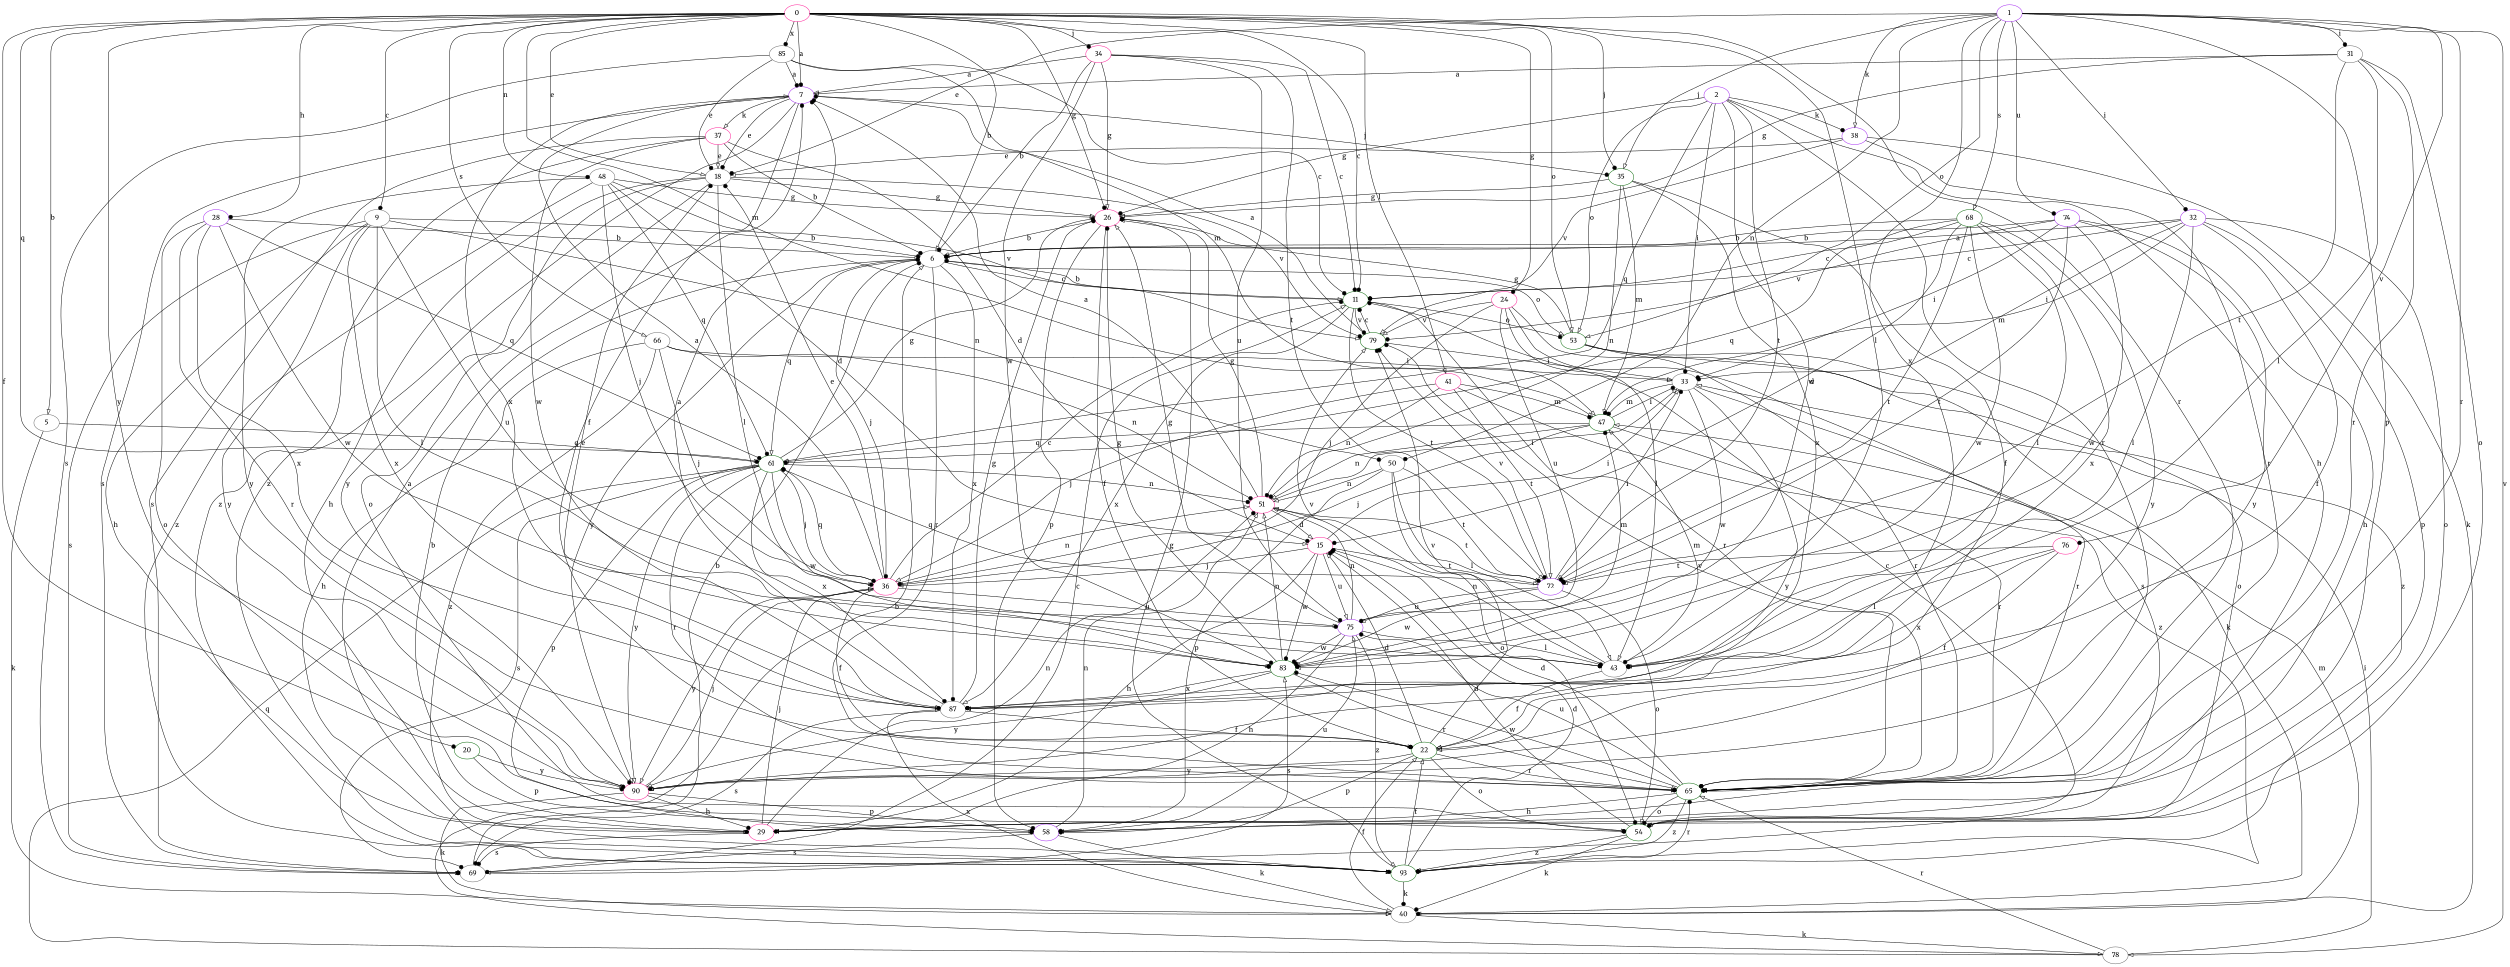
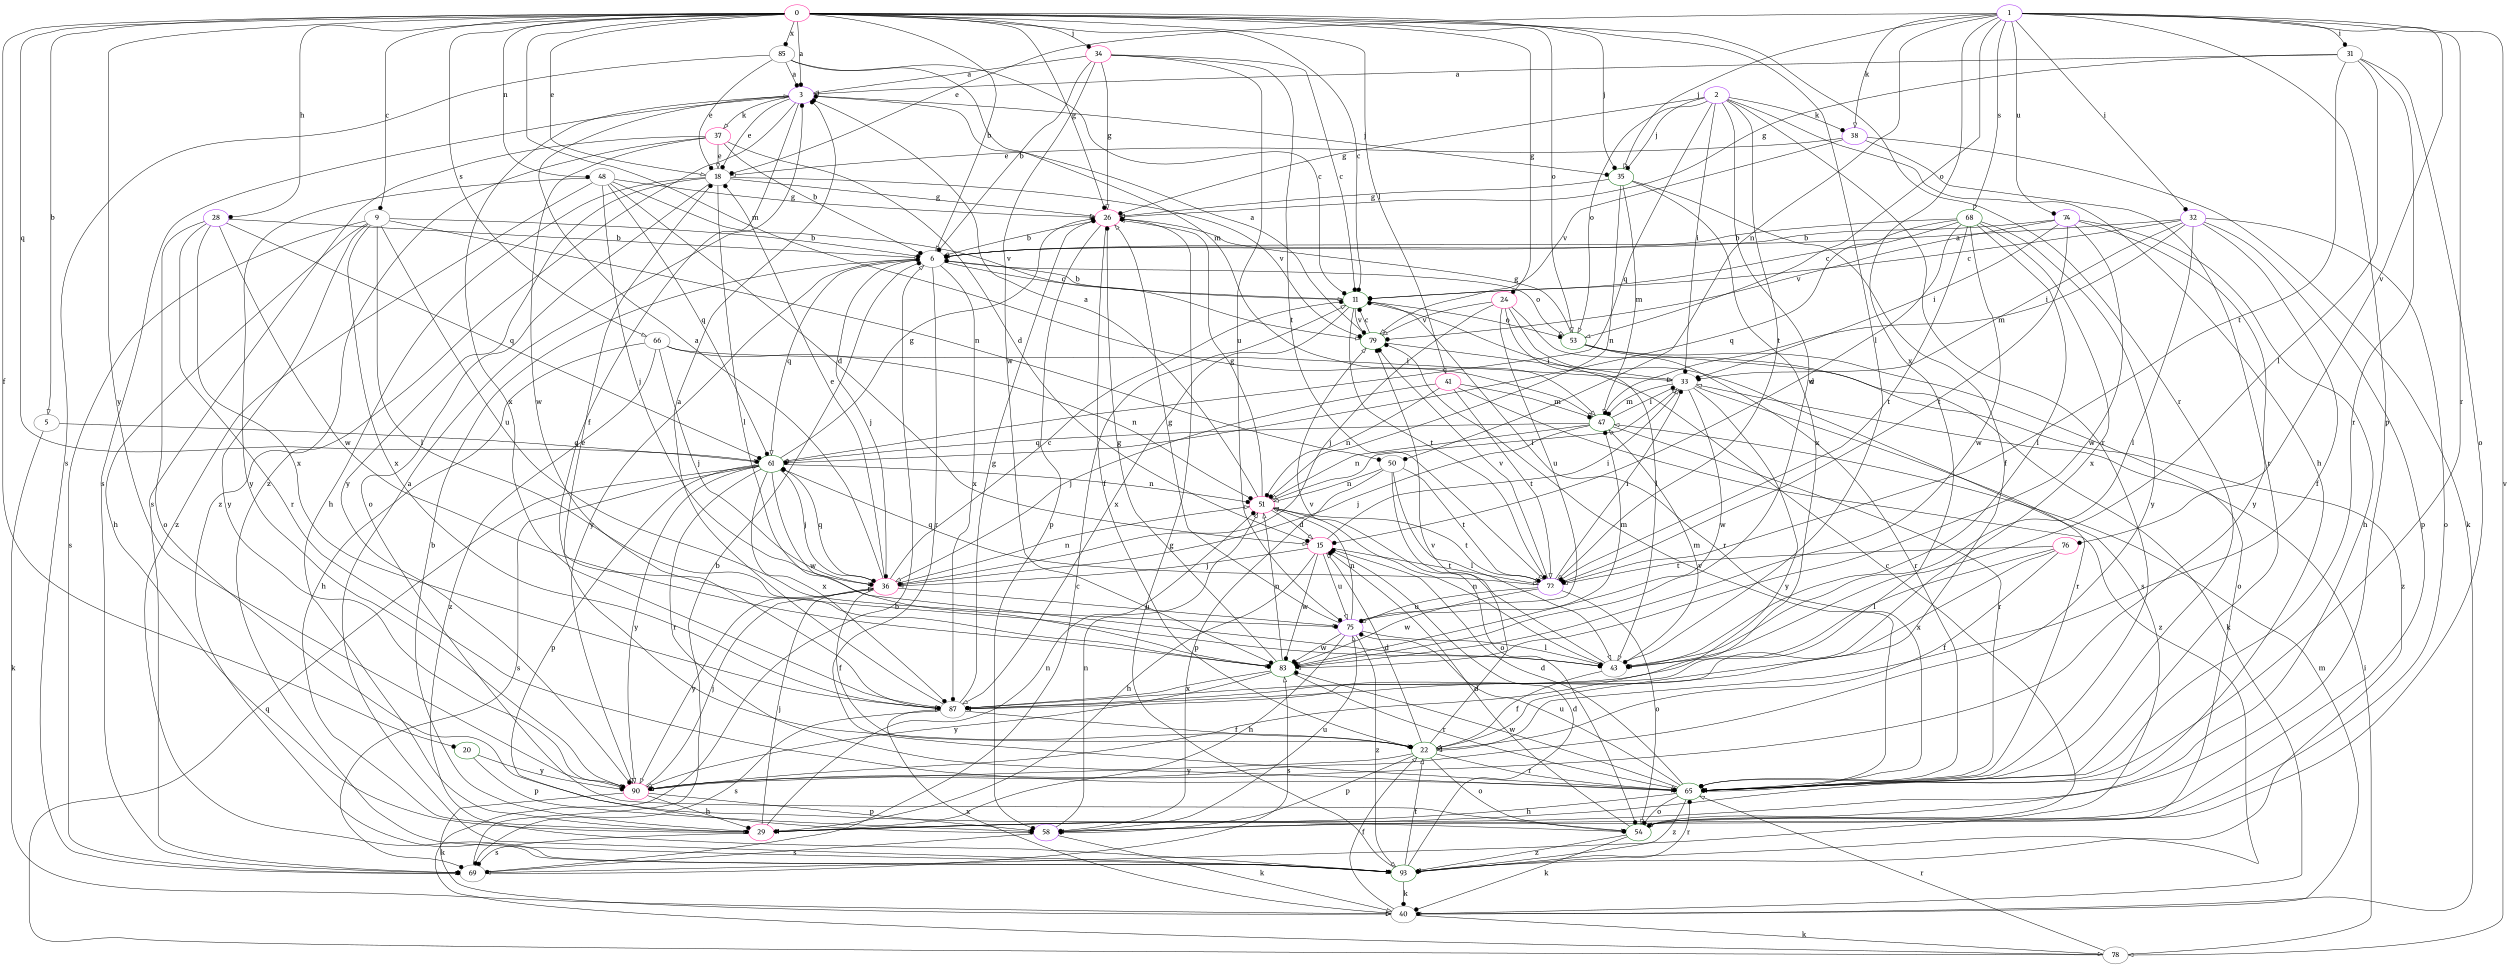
node "7": label "7" -> "3"
edge "2" -> "35": added, label "j"
